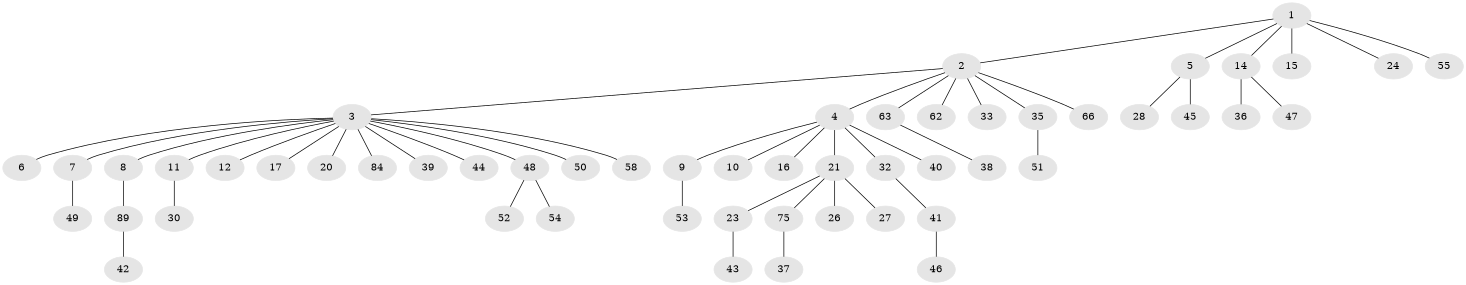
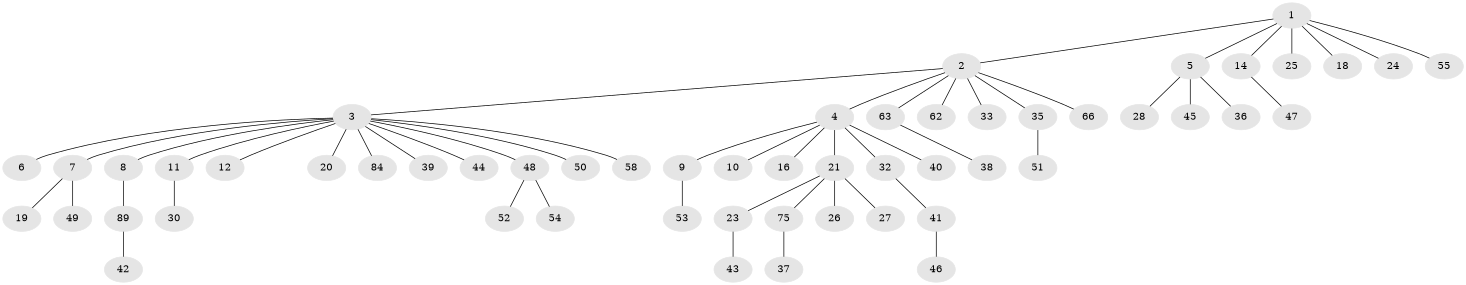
node "15": label "15" -> "25"
node "18": added
edge "14" -- "36": now "5" -- "36"
node "17": removed
node "19": added
